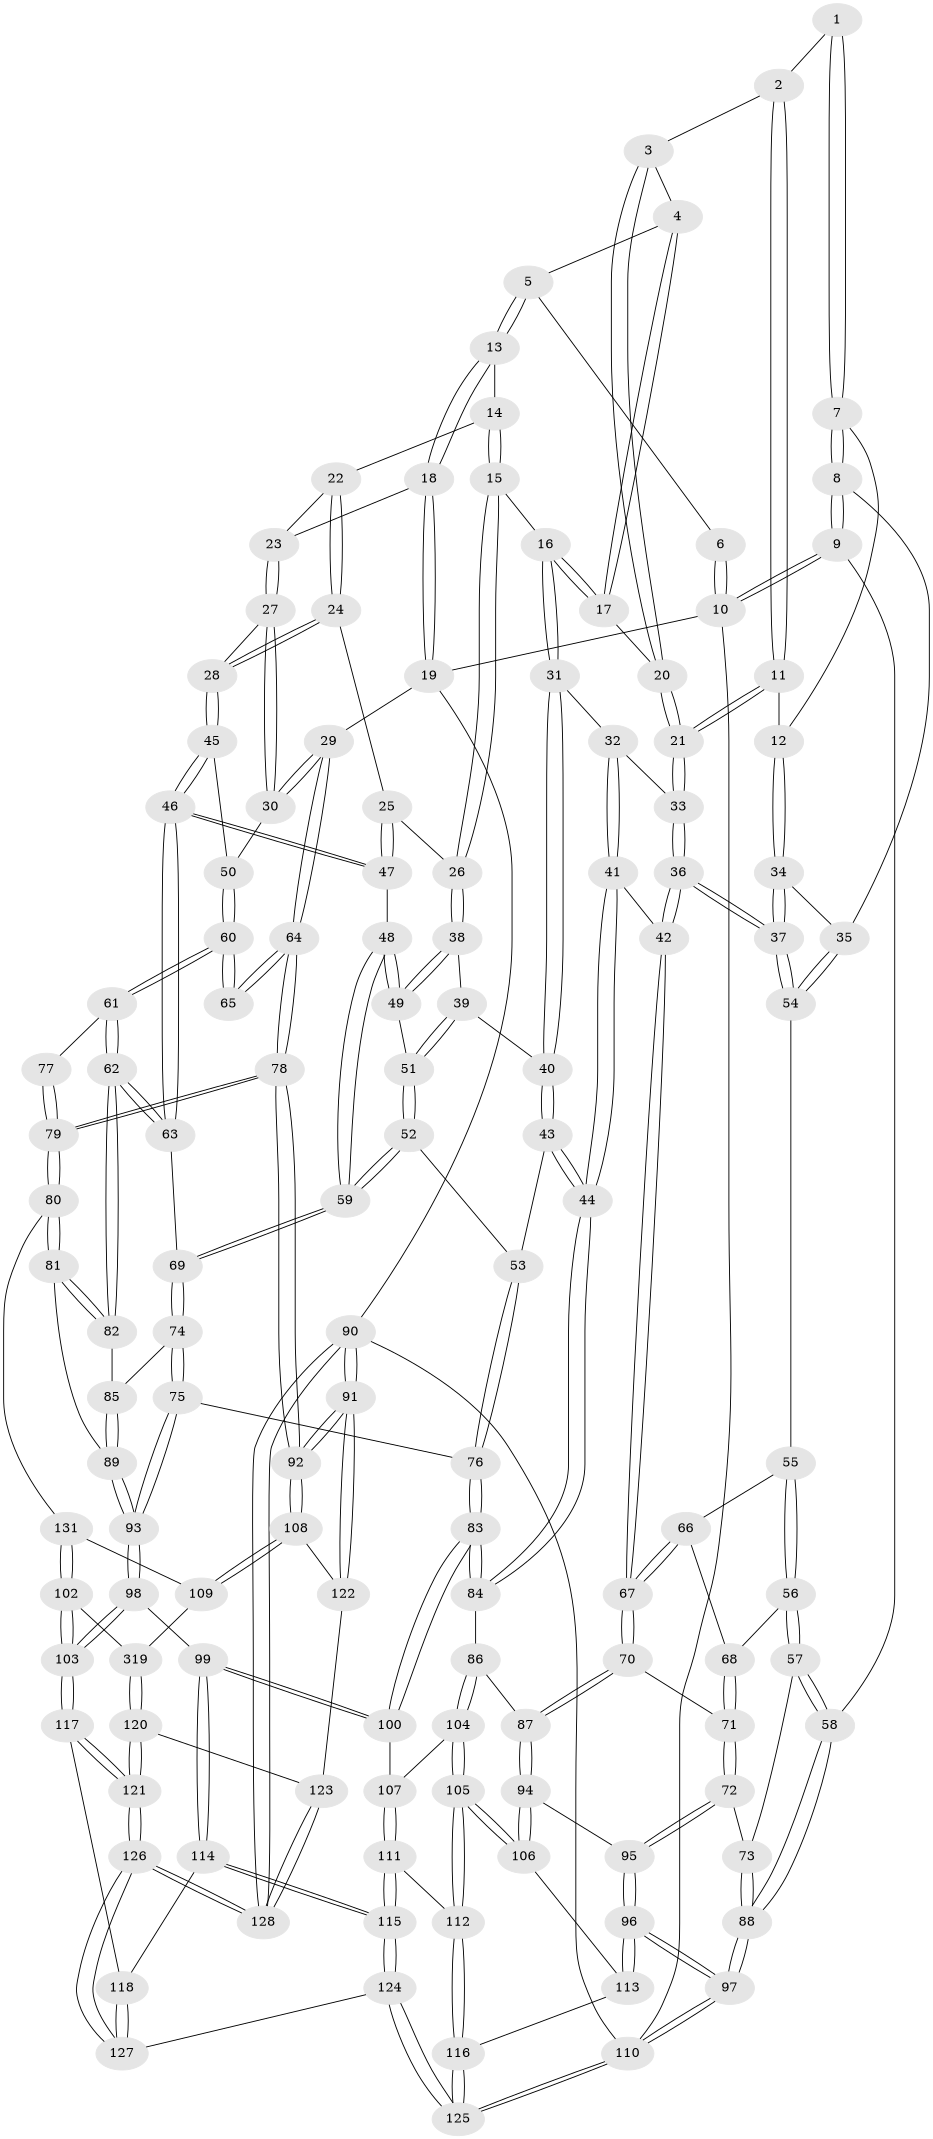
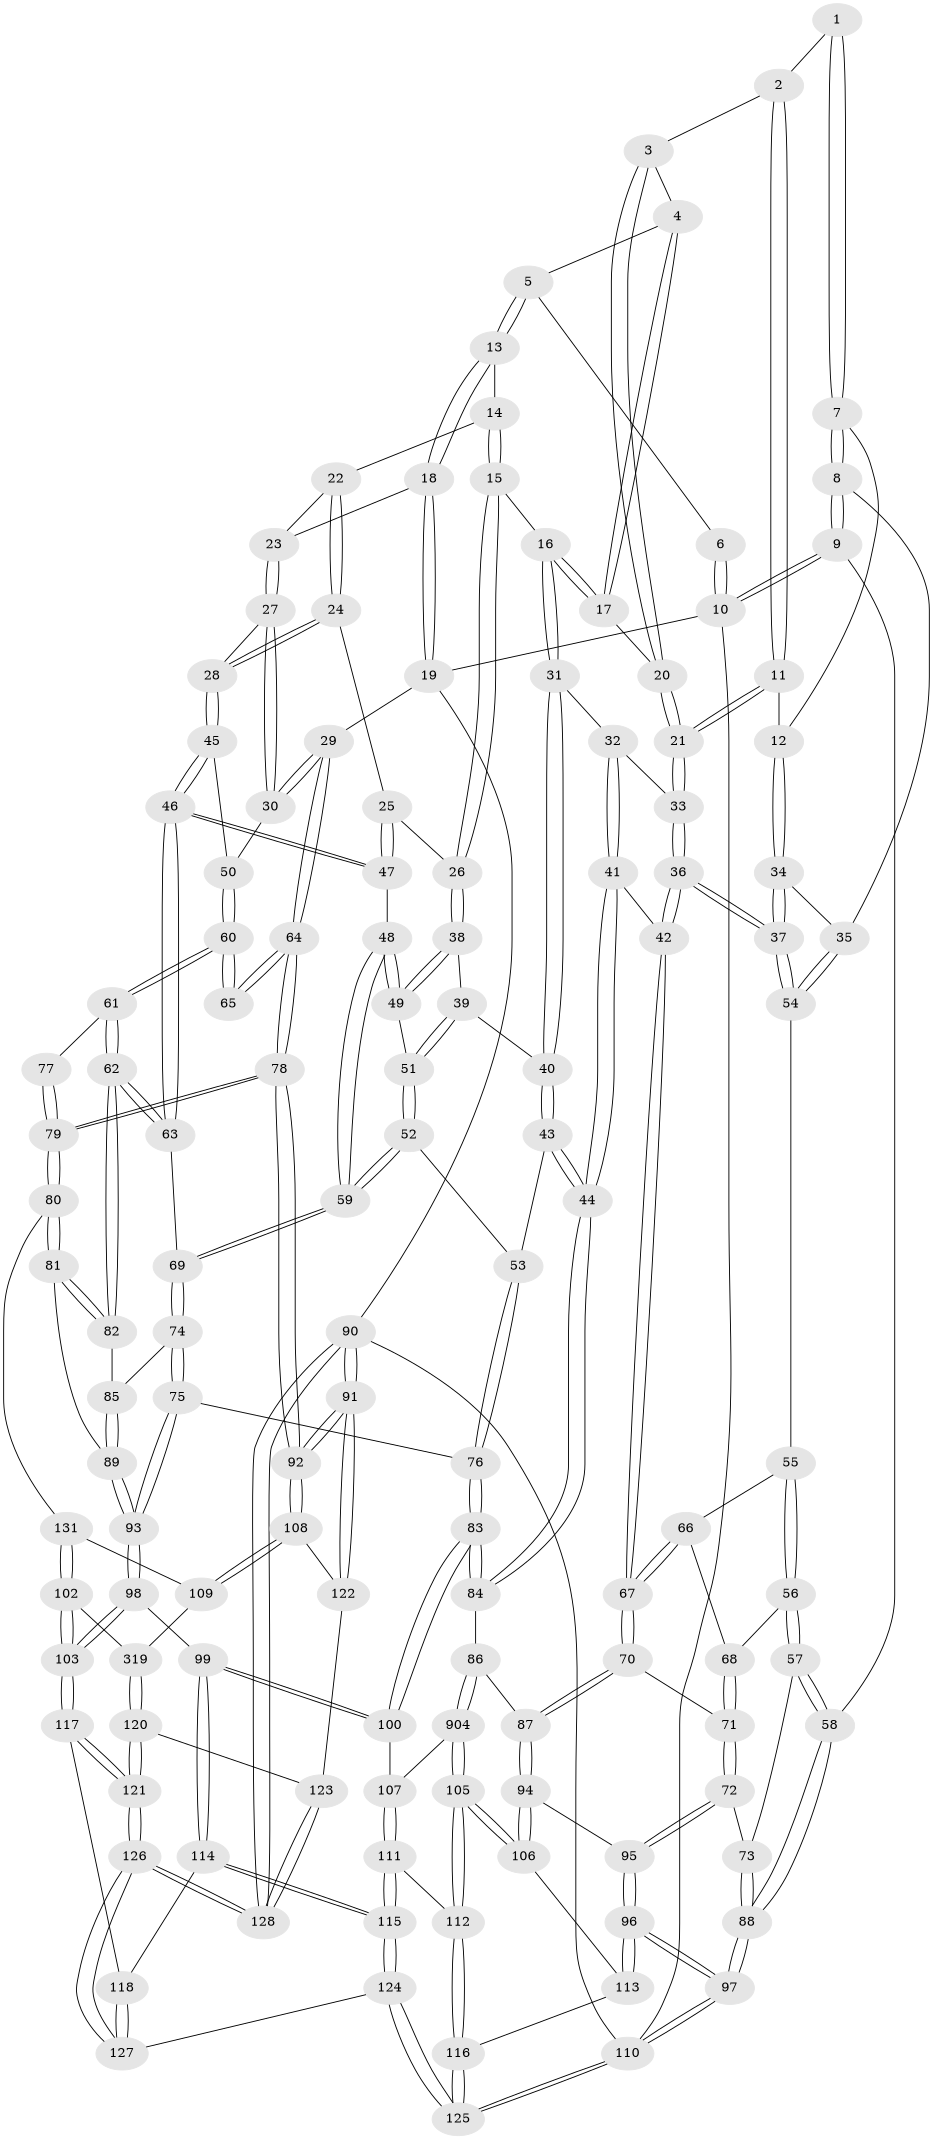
node "104": label "104" -> "904"
